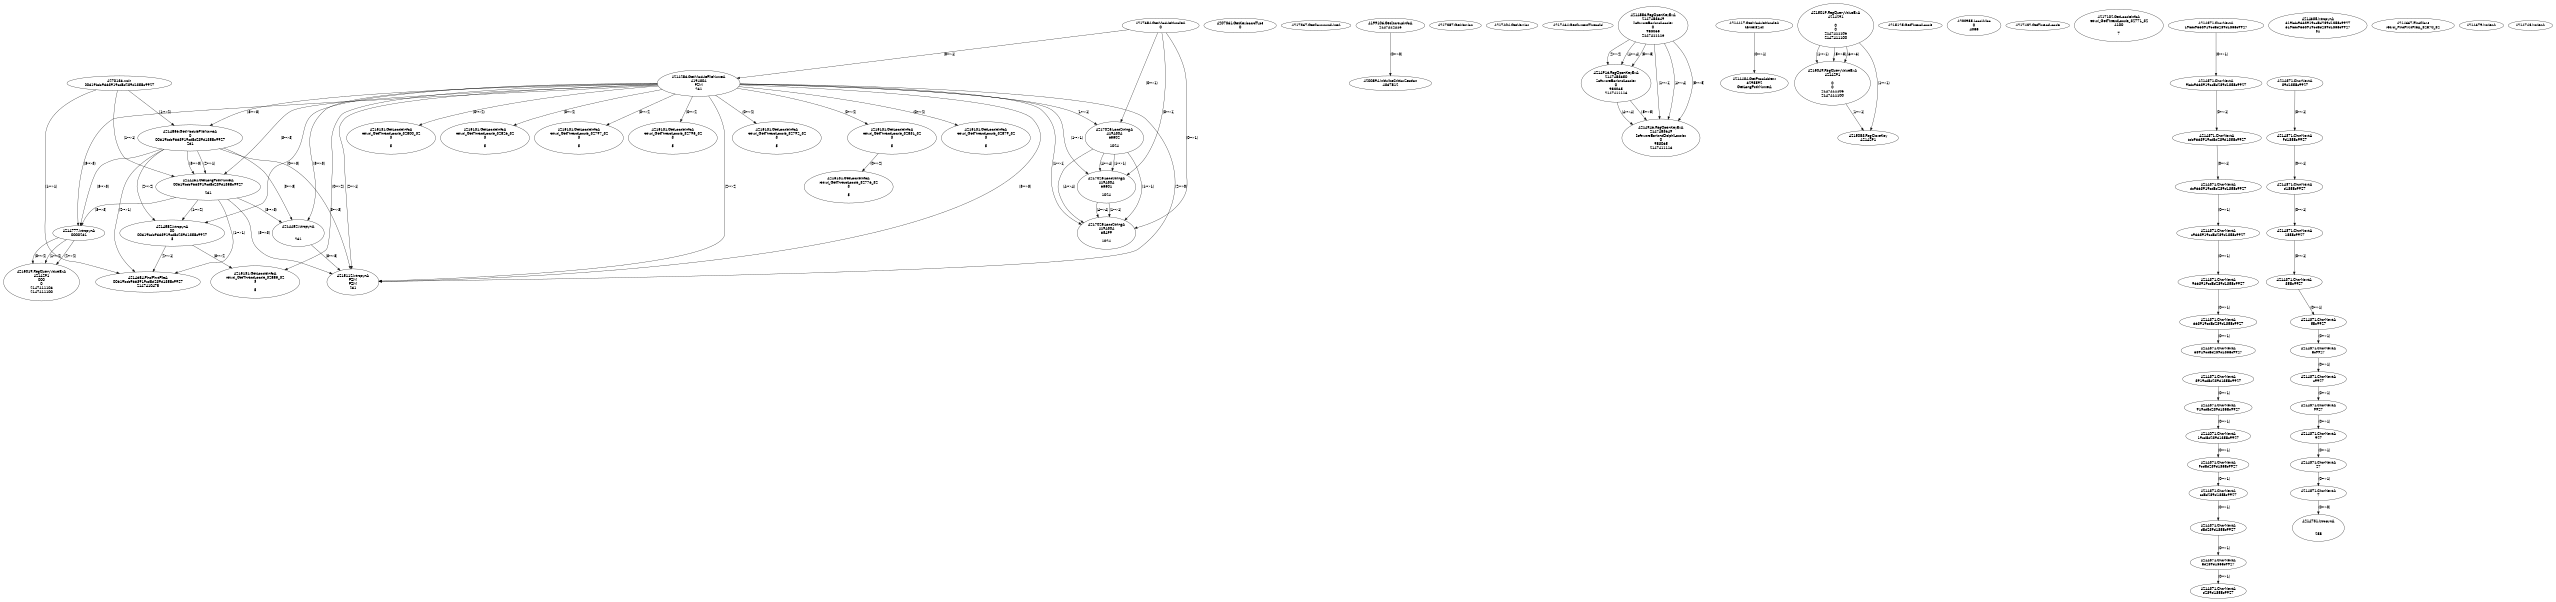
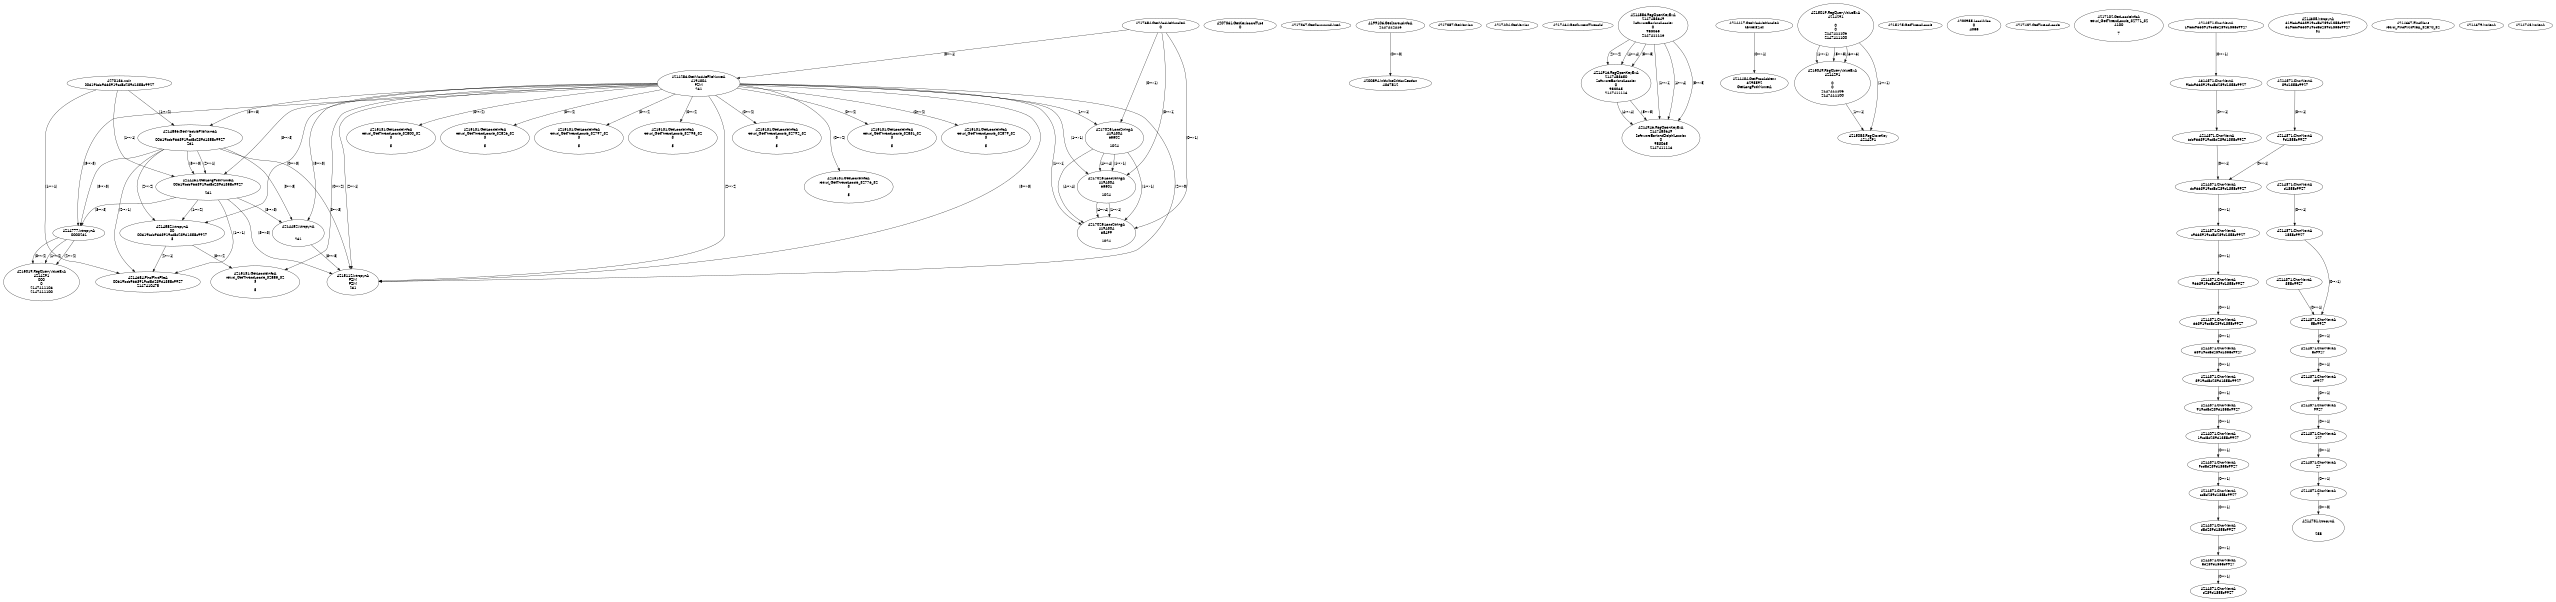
node "4214371.CharNextA 9bdc9663919cd8d239d1358c9927": label "4214371.CharNextA 9bdc9663919cd8d239d1358c9927" -> "4614371.CharNextA 9bdc9663919cd8d239d1358c9927"
edge "4215131.GetLocaleInfoA retval_GetThreadLocale_32831_32 3 5" -> "4215131.GetLocaleInfoA retval_GetThreadLocale_32776_32 3 5": now "4214286.GetModuleFileNameA 4194304 PZM 261" -> "4215131.GetLocaleInfoA retval_GetThreadLocale_32776_32 3 5"
edge "4214371.CharNextA 9d1358c9927" -> "4214371.CharNextA d1358c9927": now "4214371.CharNextA 9d1358c9927" -> "4214371.CharNextA dc9663919cd8d239d1358c9927"
edge "4214371.CharNextA 1358c9927" -> "4214371.CharNextA 358c9927": now "4214371.CharNextA 1358c9927" -> "4214371.CharNextA 58c9927"
edge "4214371.CharNextA 63919cd8d239d1358c9927" -> "4214371.CharNextA 3919cd8d239d1358c9927": added, label "(0-->1)"
node "4214371.CharNextA 927": label "4214371.CharNextA 927" -> "4214371.CharNextA 127"
